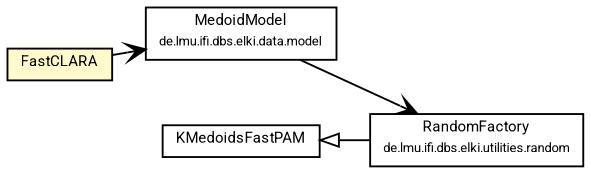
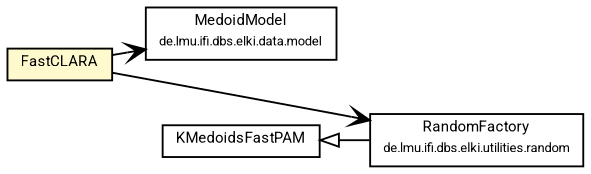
edge "MedoidModel" -> "RandomFactory": now "FastCLARA" -> "RandomFactory"
